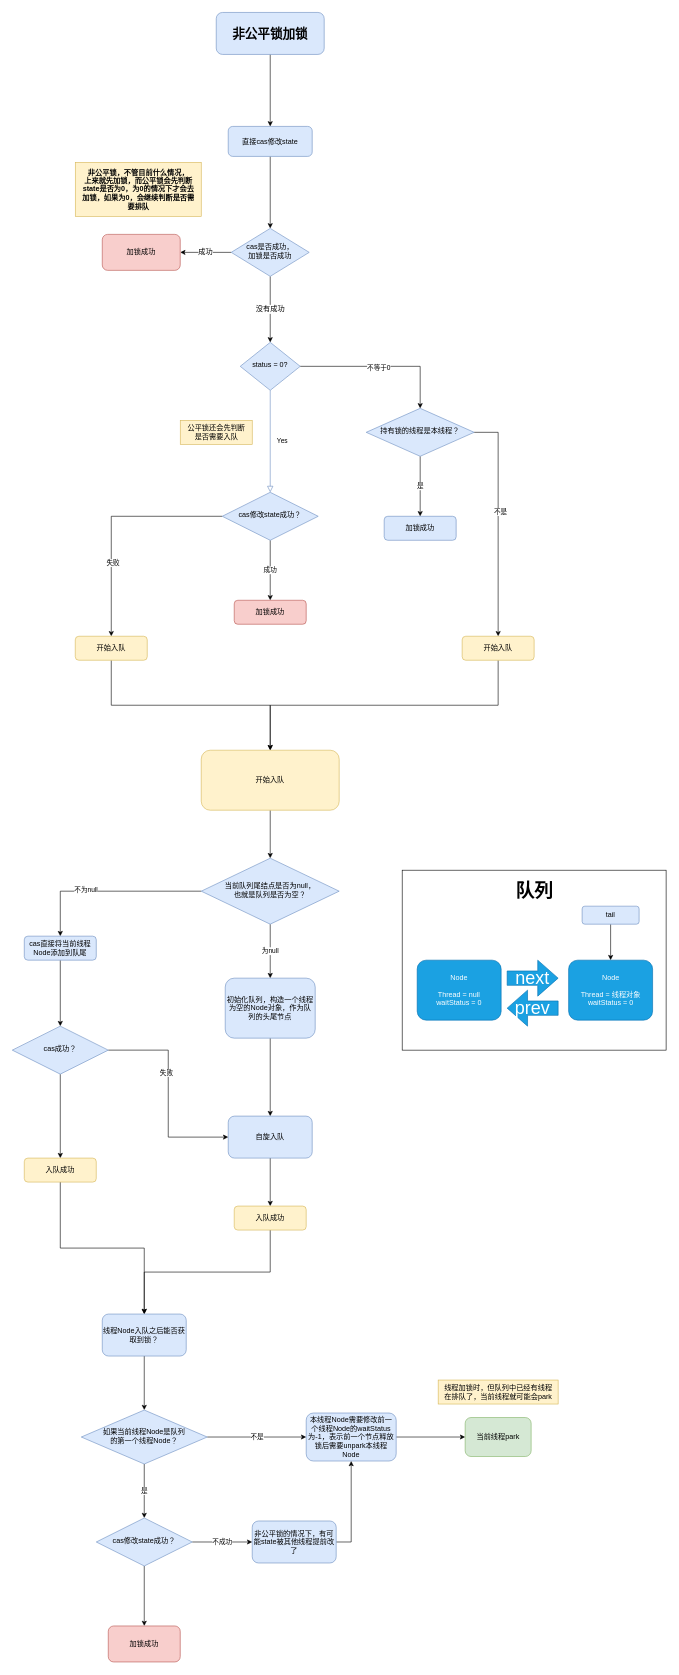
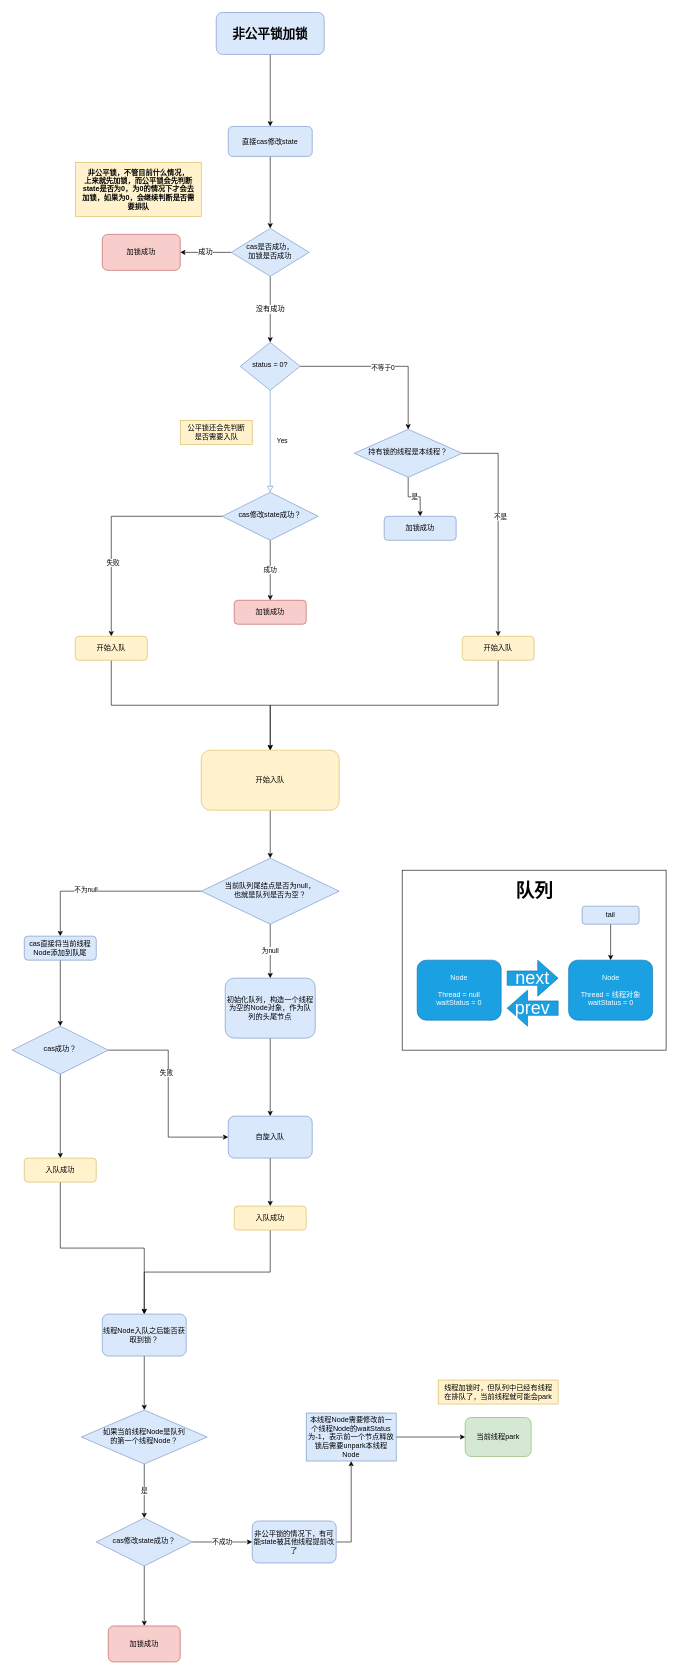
node "持有锁的线程是本线程？": moved (420, 432) -> (408, 453)
edge "如果当前线程Node是队列 的第一个线程Node？" -> "本线程Node需要修改前一个线程Node的waitStatus为-1，表示前一个节点释放锁后需要unpark本线程Node": removed, label "不是"
node "本线程Node需要修改前一个线程Node的waitStatus为-1，表示前一个节点释放锁后需要unpark本线程Node": shape rounded rectangle -> rectangle
